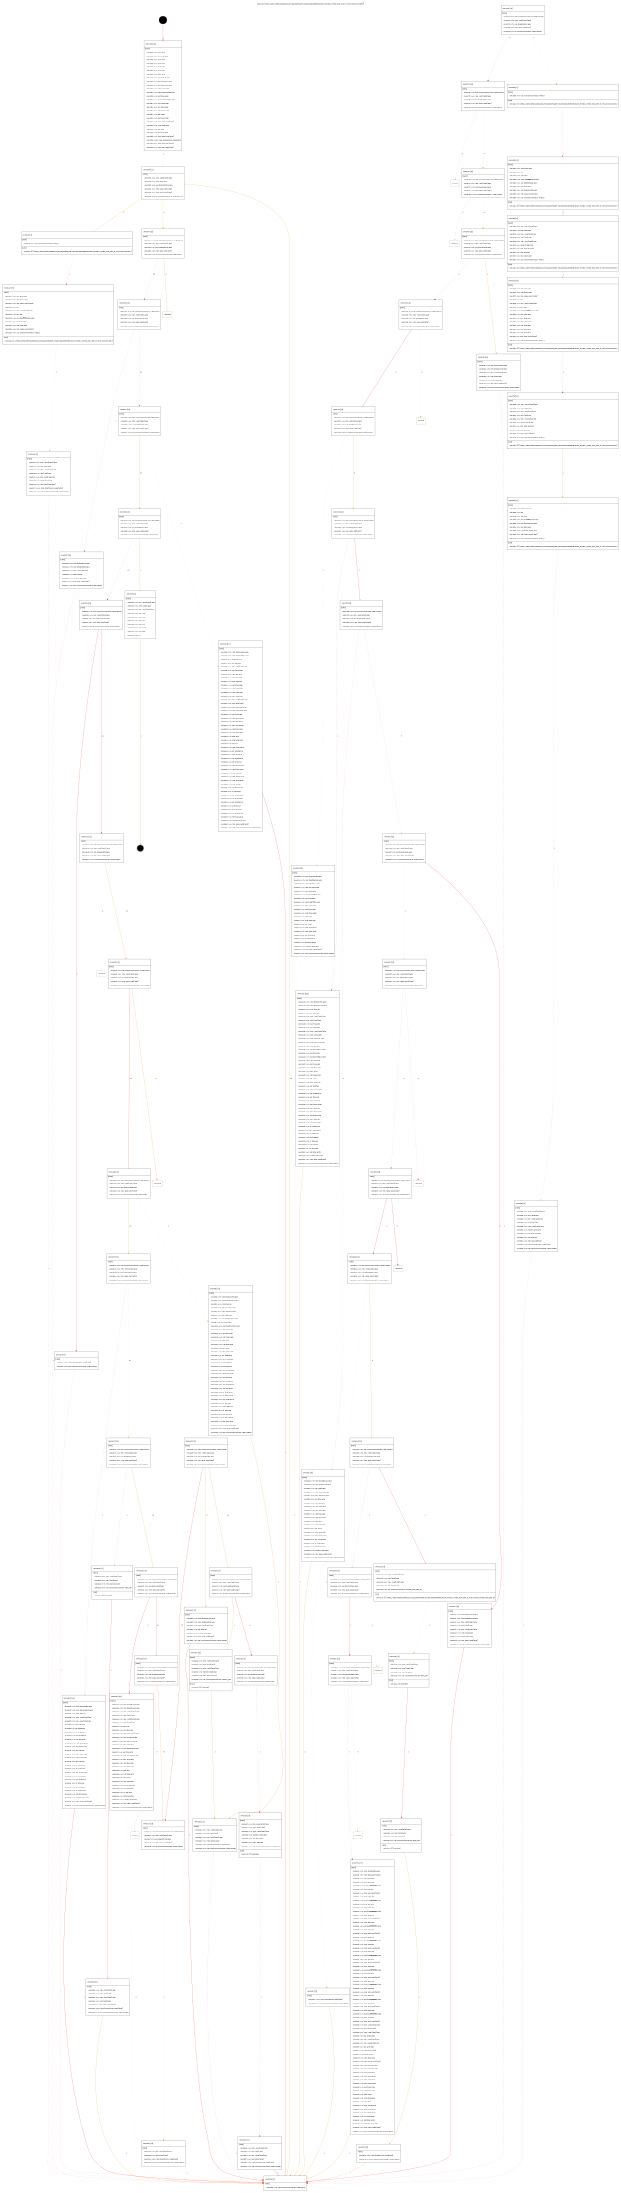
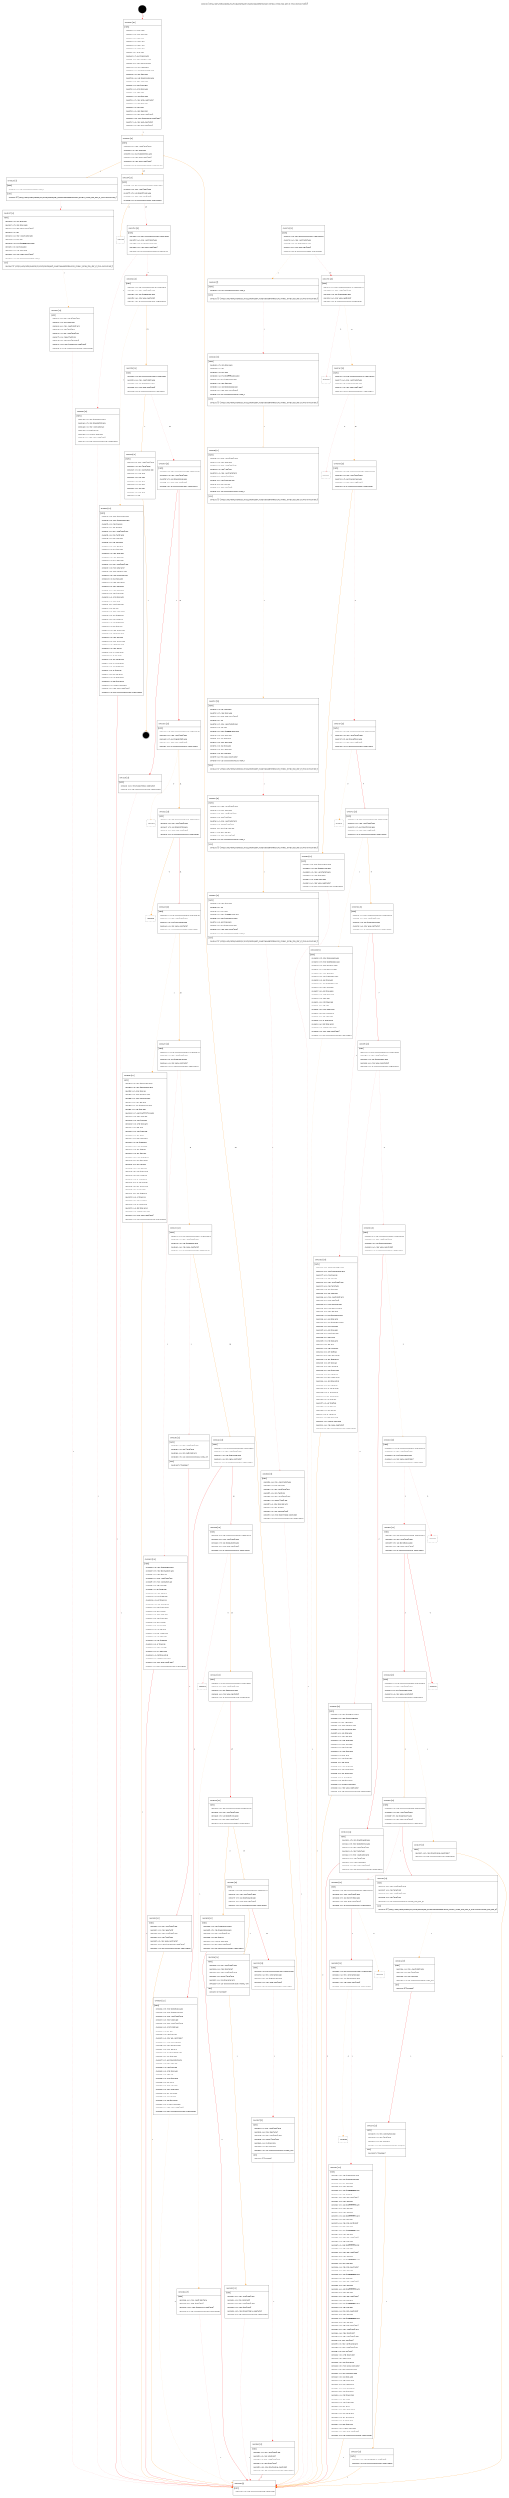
edge "0x401fd8 [147]" -> "0x401dc0 [32]": now "0x401fd8 [147]" -> "0x40228b [5]"
edge "0x4016e0 [28]" -> "0x4016c4 [28]": reversed
